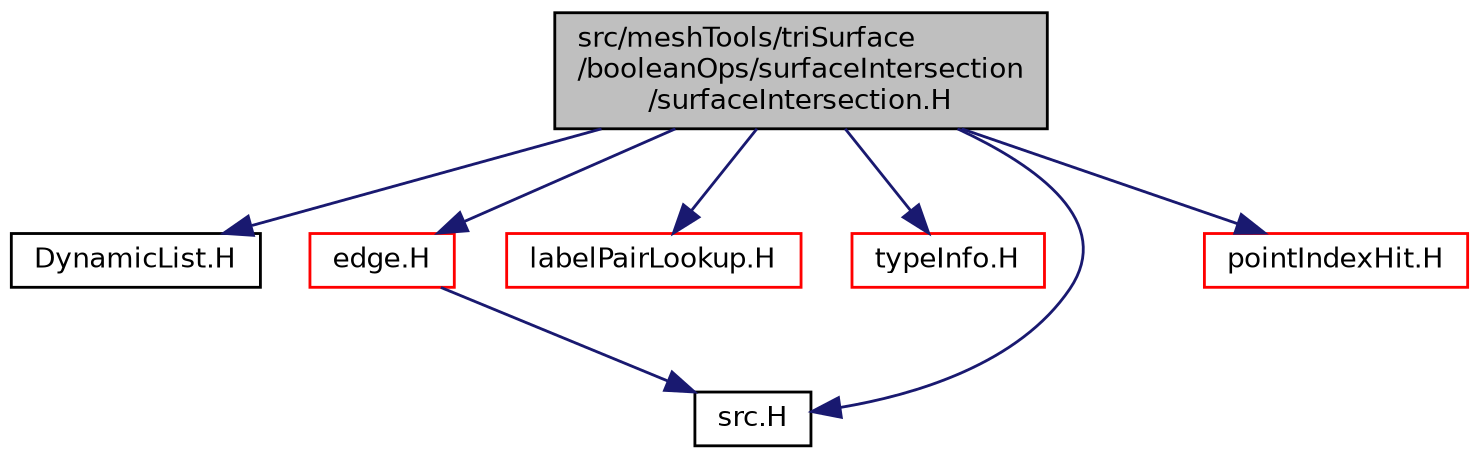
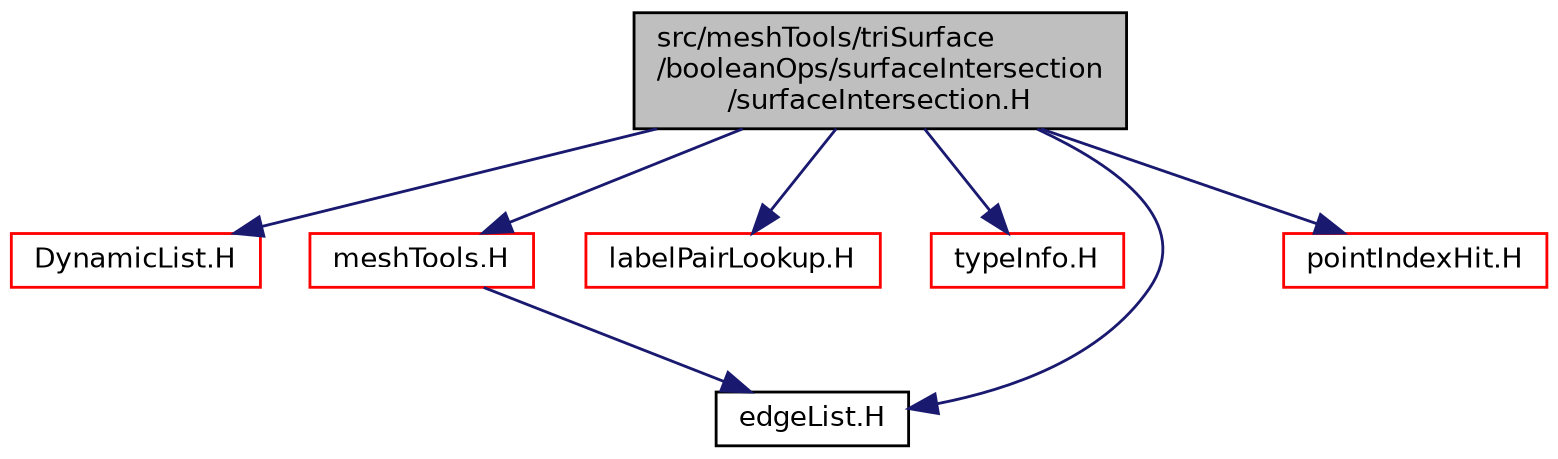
node "DynamicList.H": color black -> red
node "edge.H": label "edge.H" -> "meshTools.H"
node "src.H": label "src.H" -> "edgeList.H"
